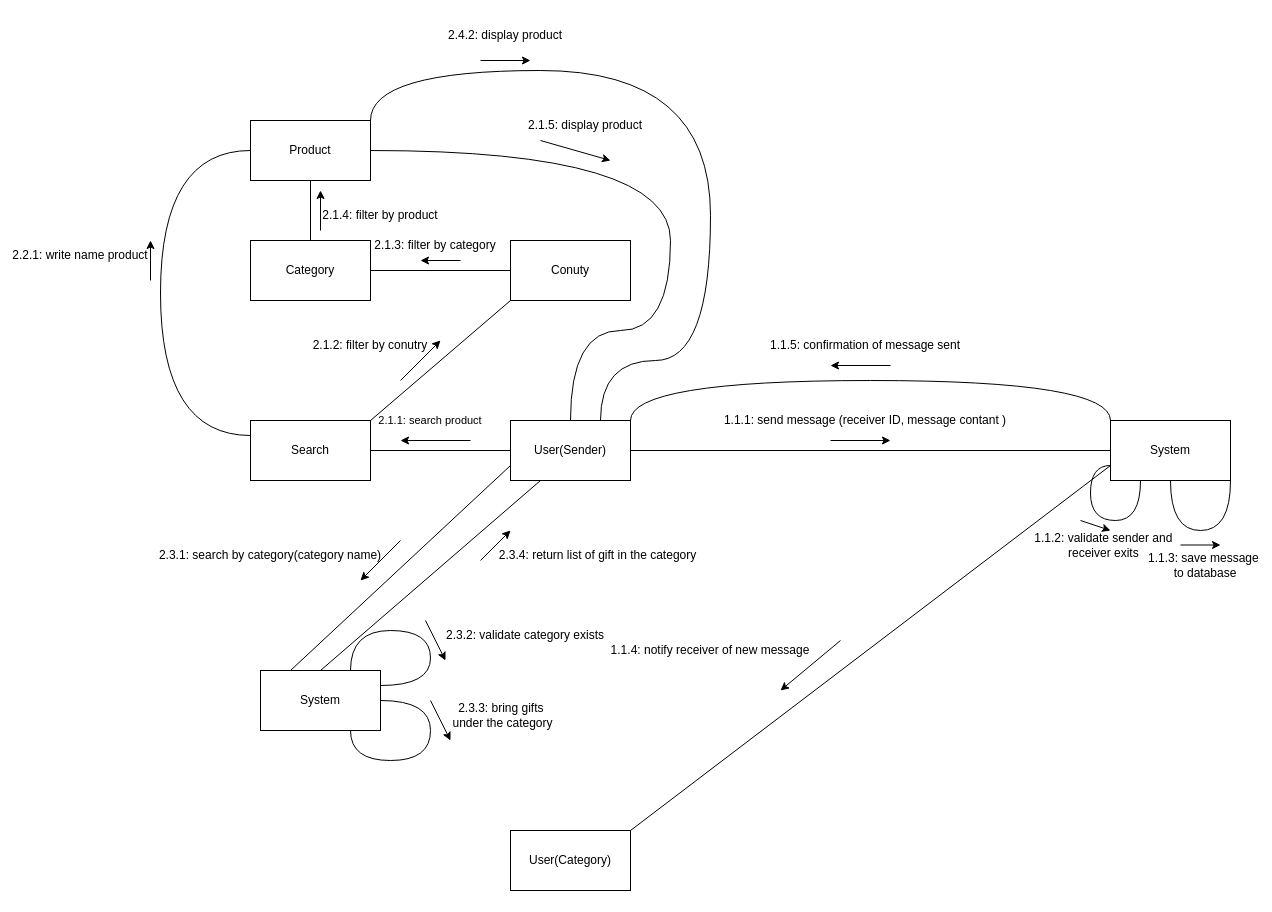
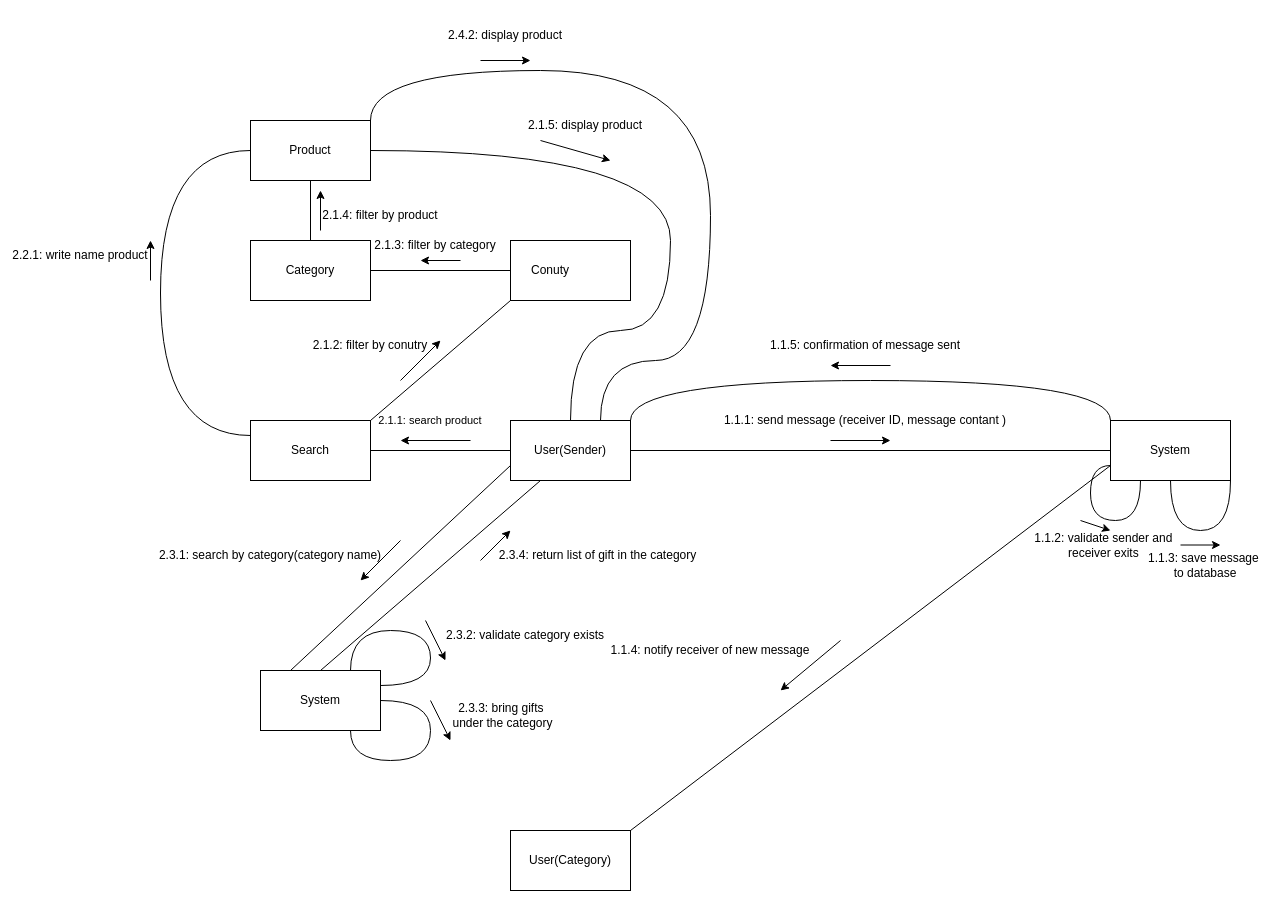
node "Conuty": moved (571, 271) -> (551, 271)
